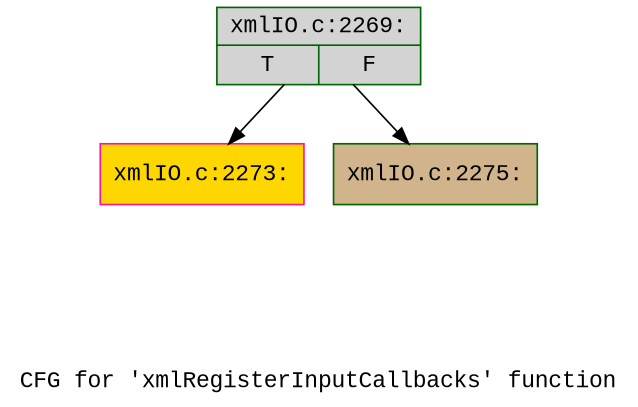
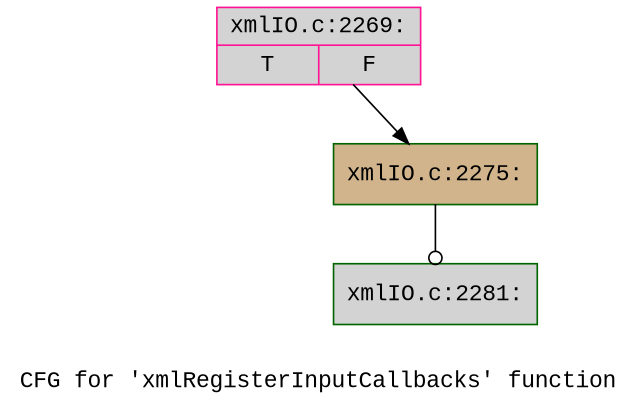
node "xmlIO.c:2269:": color darkgreen -> deeppink
node "xmlIO.c:2273:": removed
node "xmlIO.c:2281:": added
